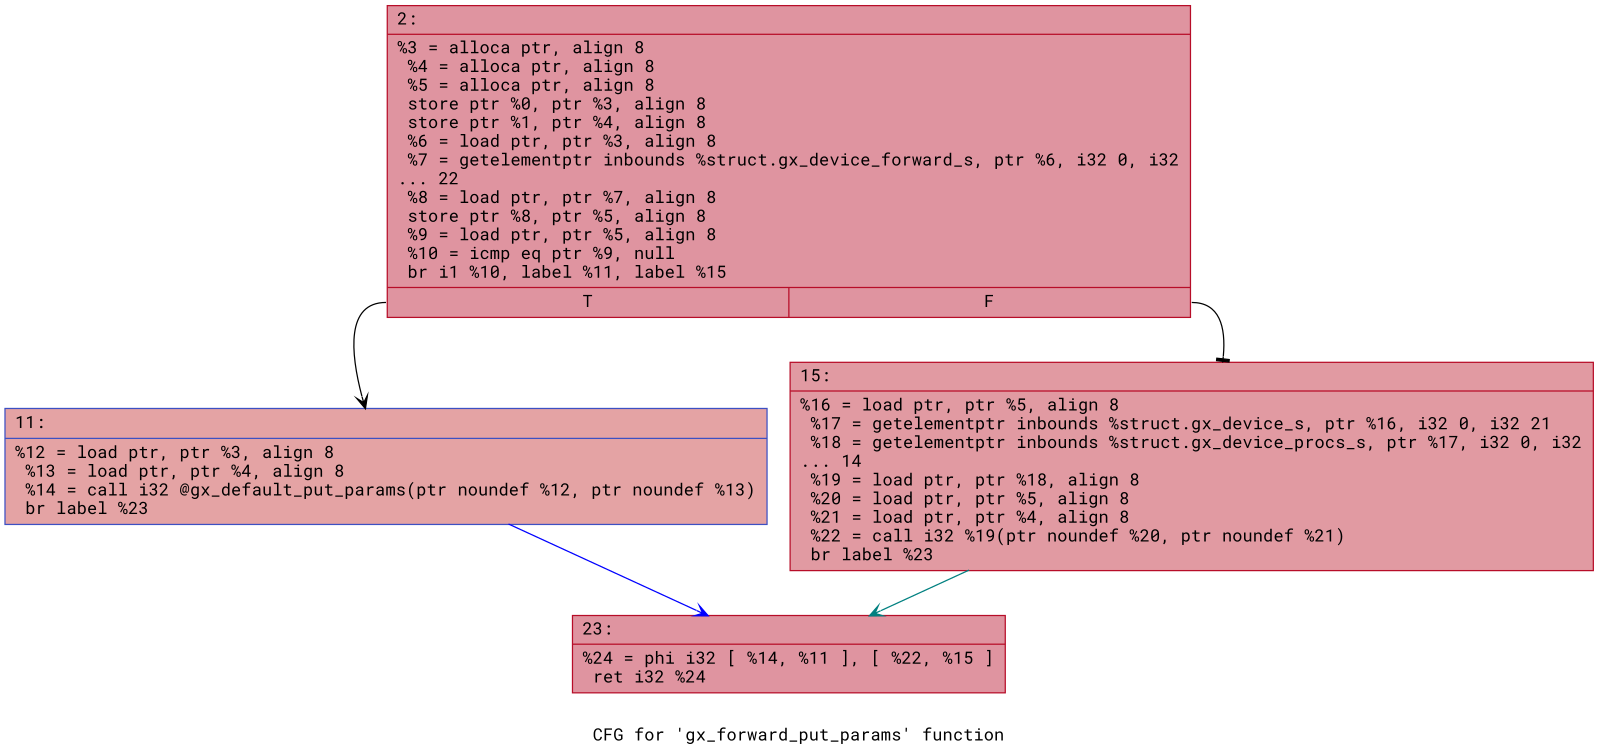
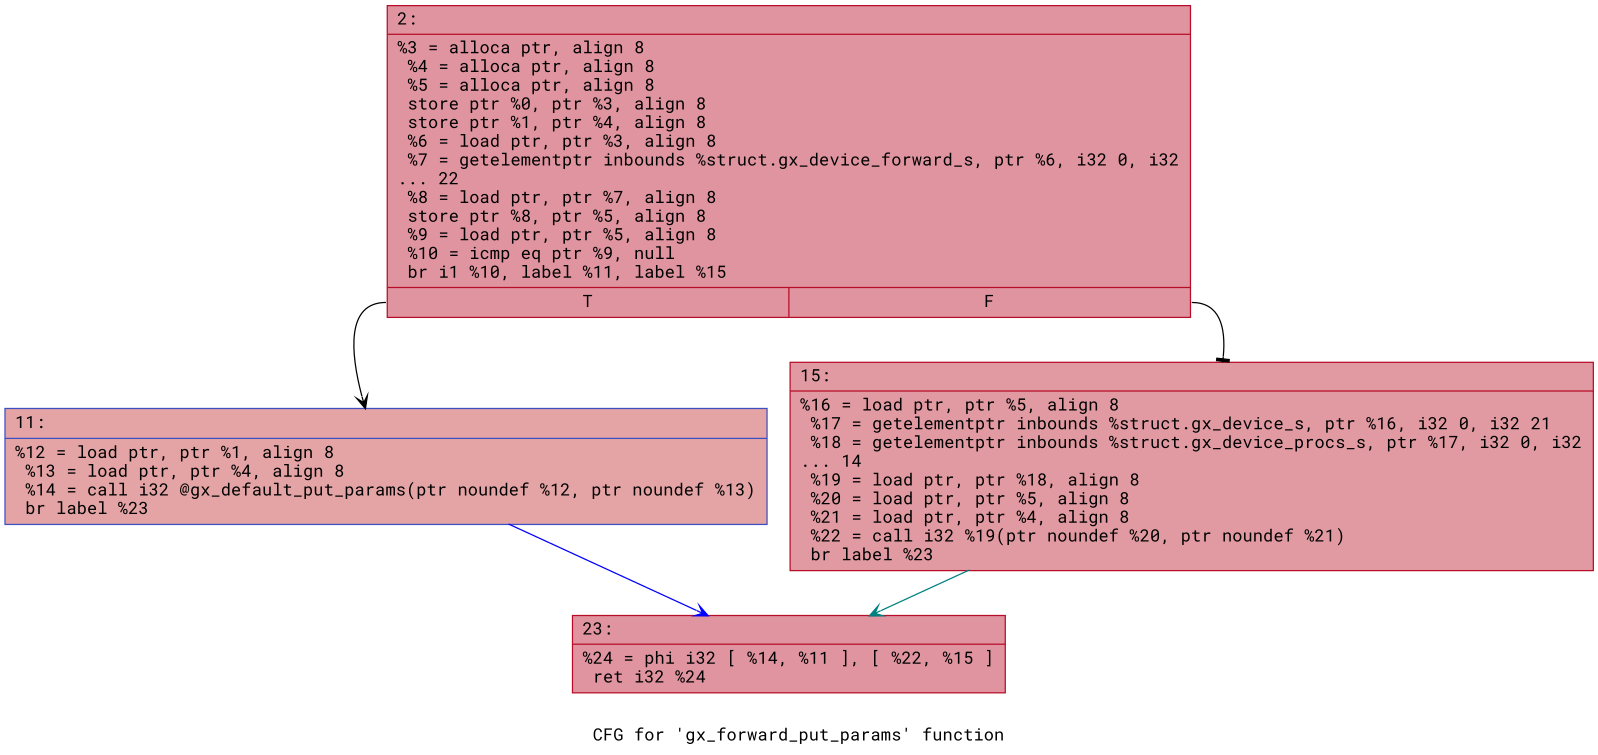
node "11:": text "%12 = load ptr, ptr %3, align 8" -> "%12 = load ptr, ptr %1, align 8"
